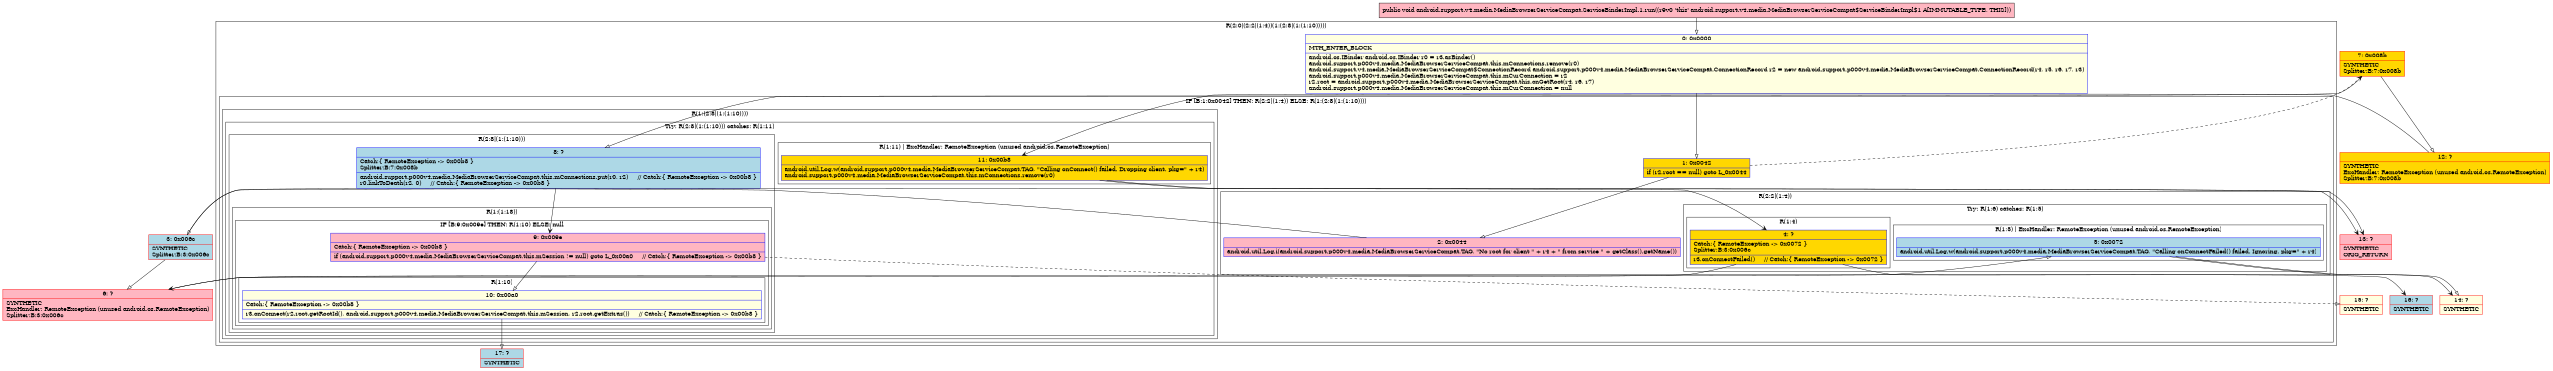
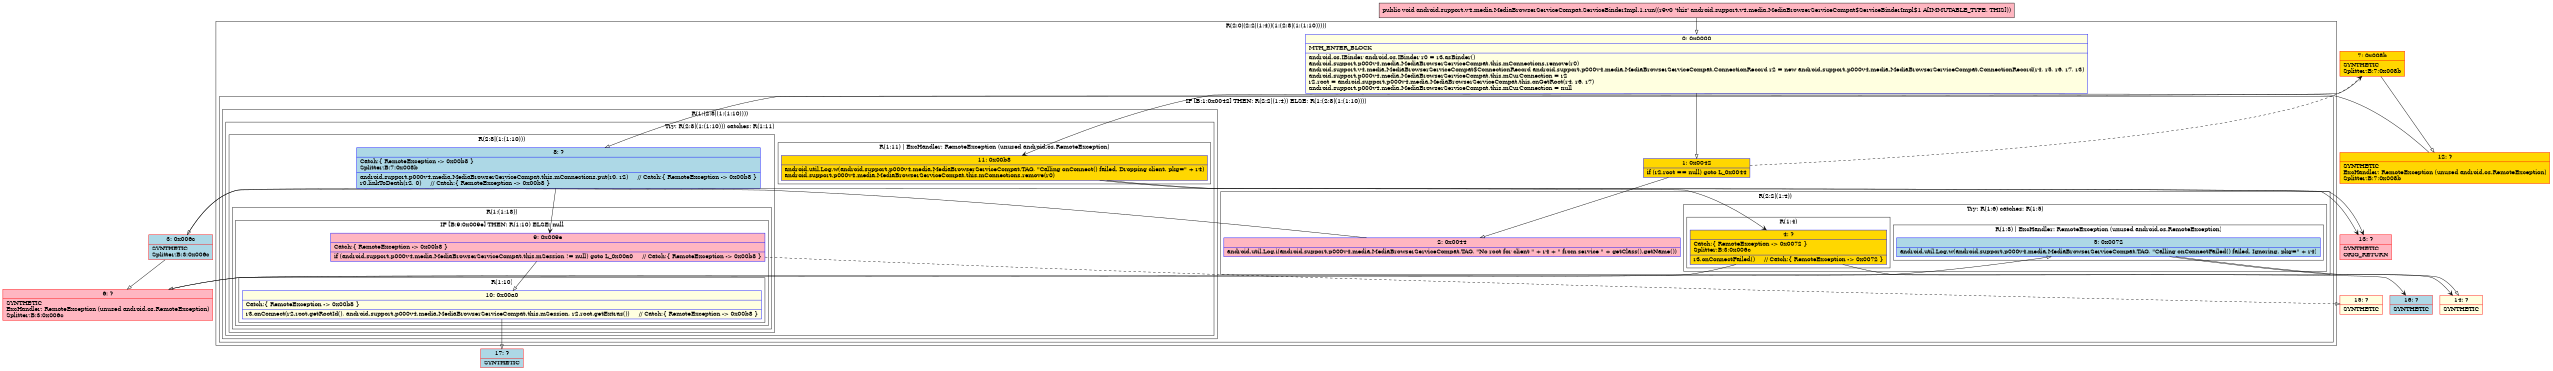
edge "4: ?" -> "6: ?": arrowhead vee -> onormal
